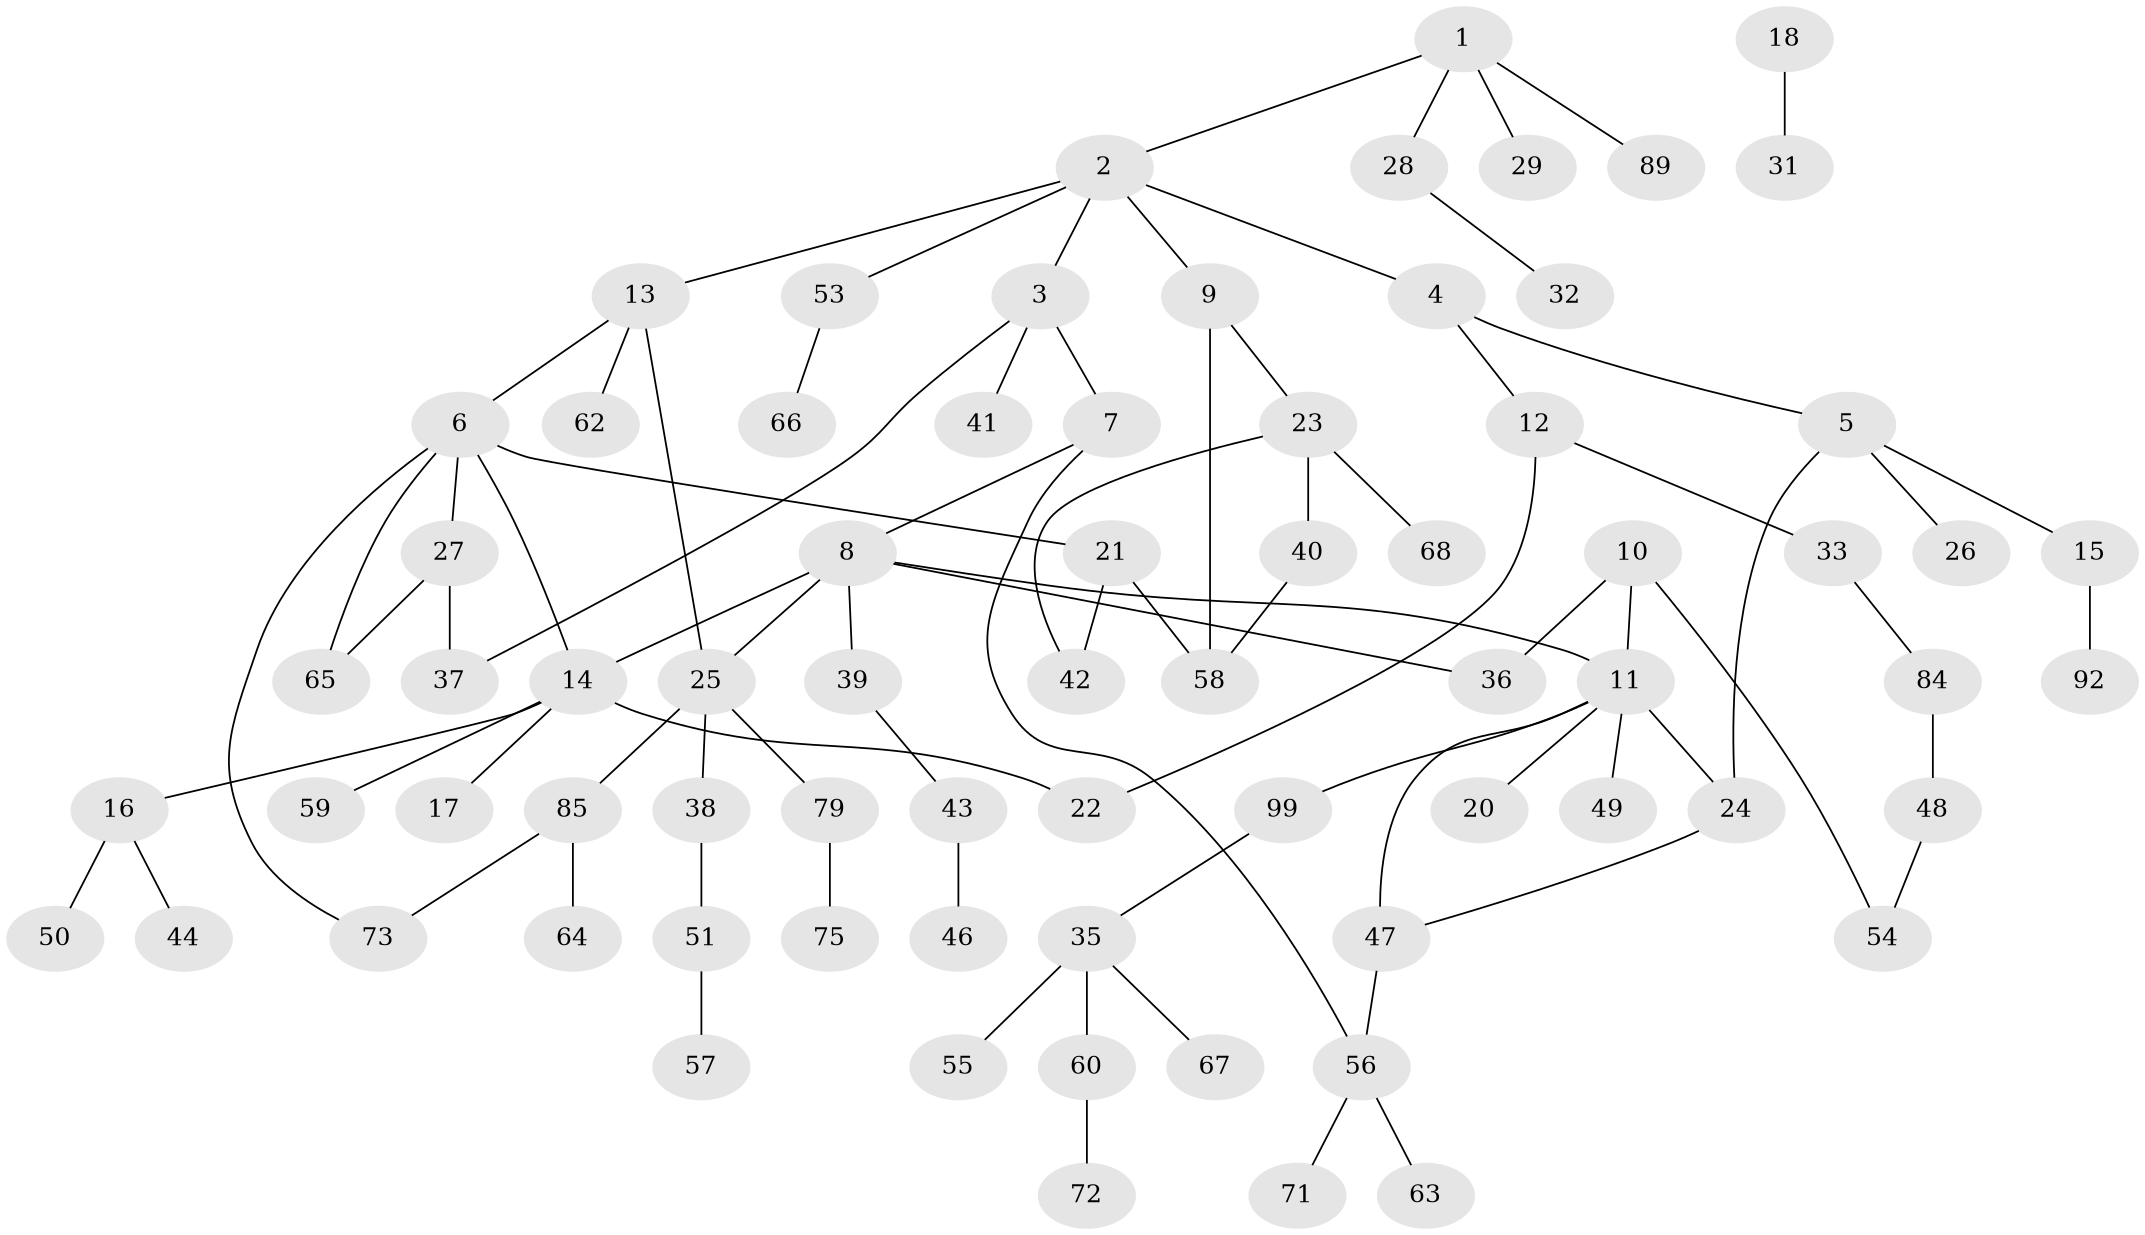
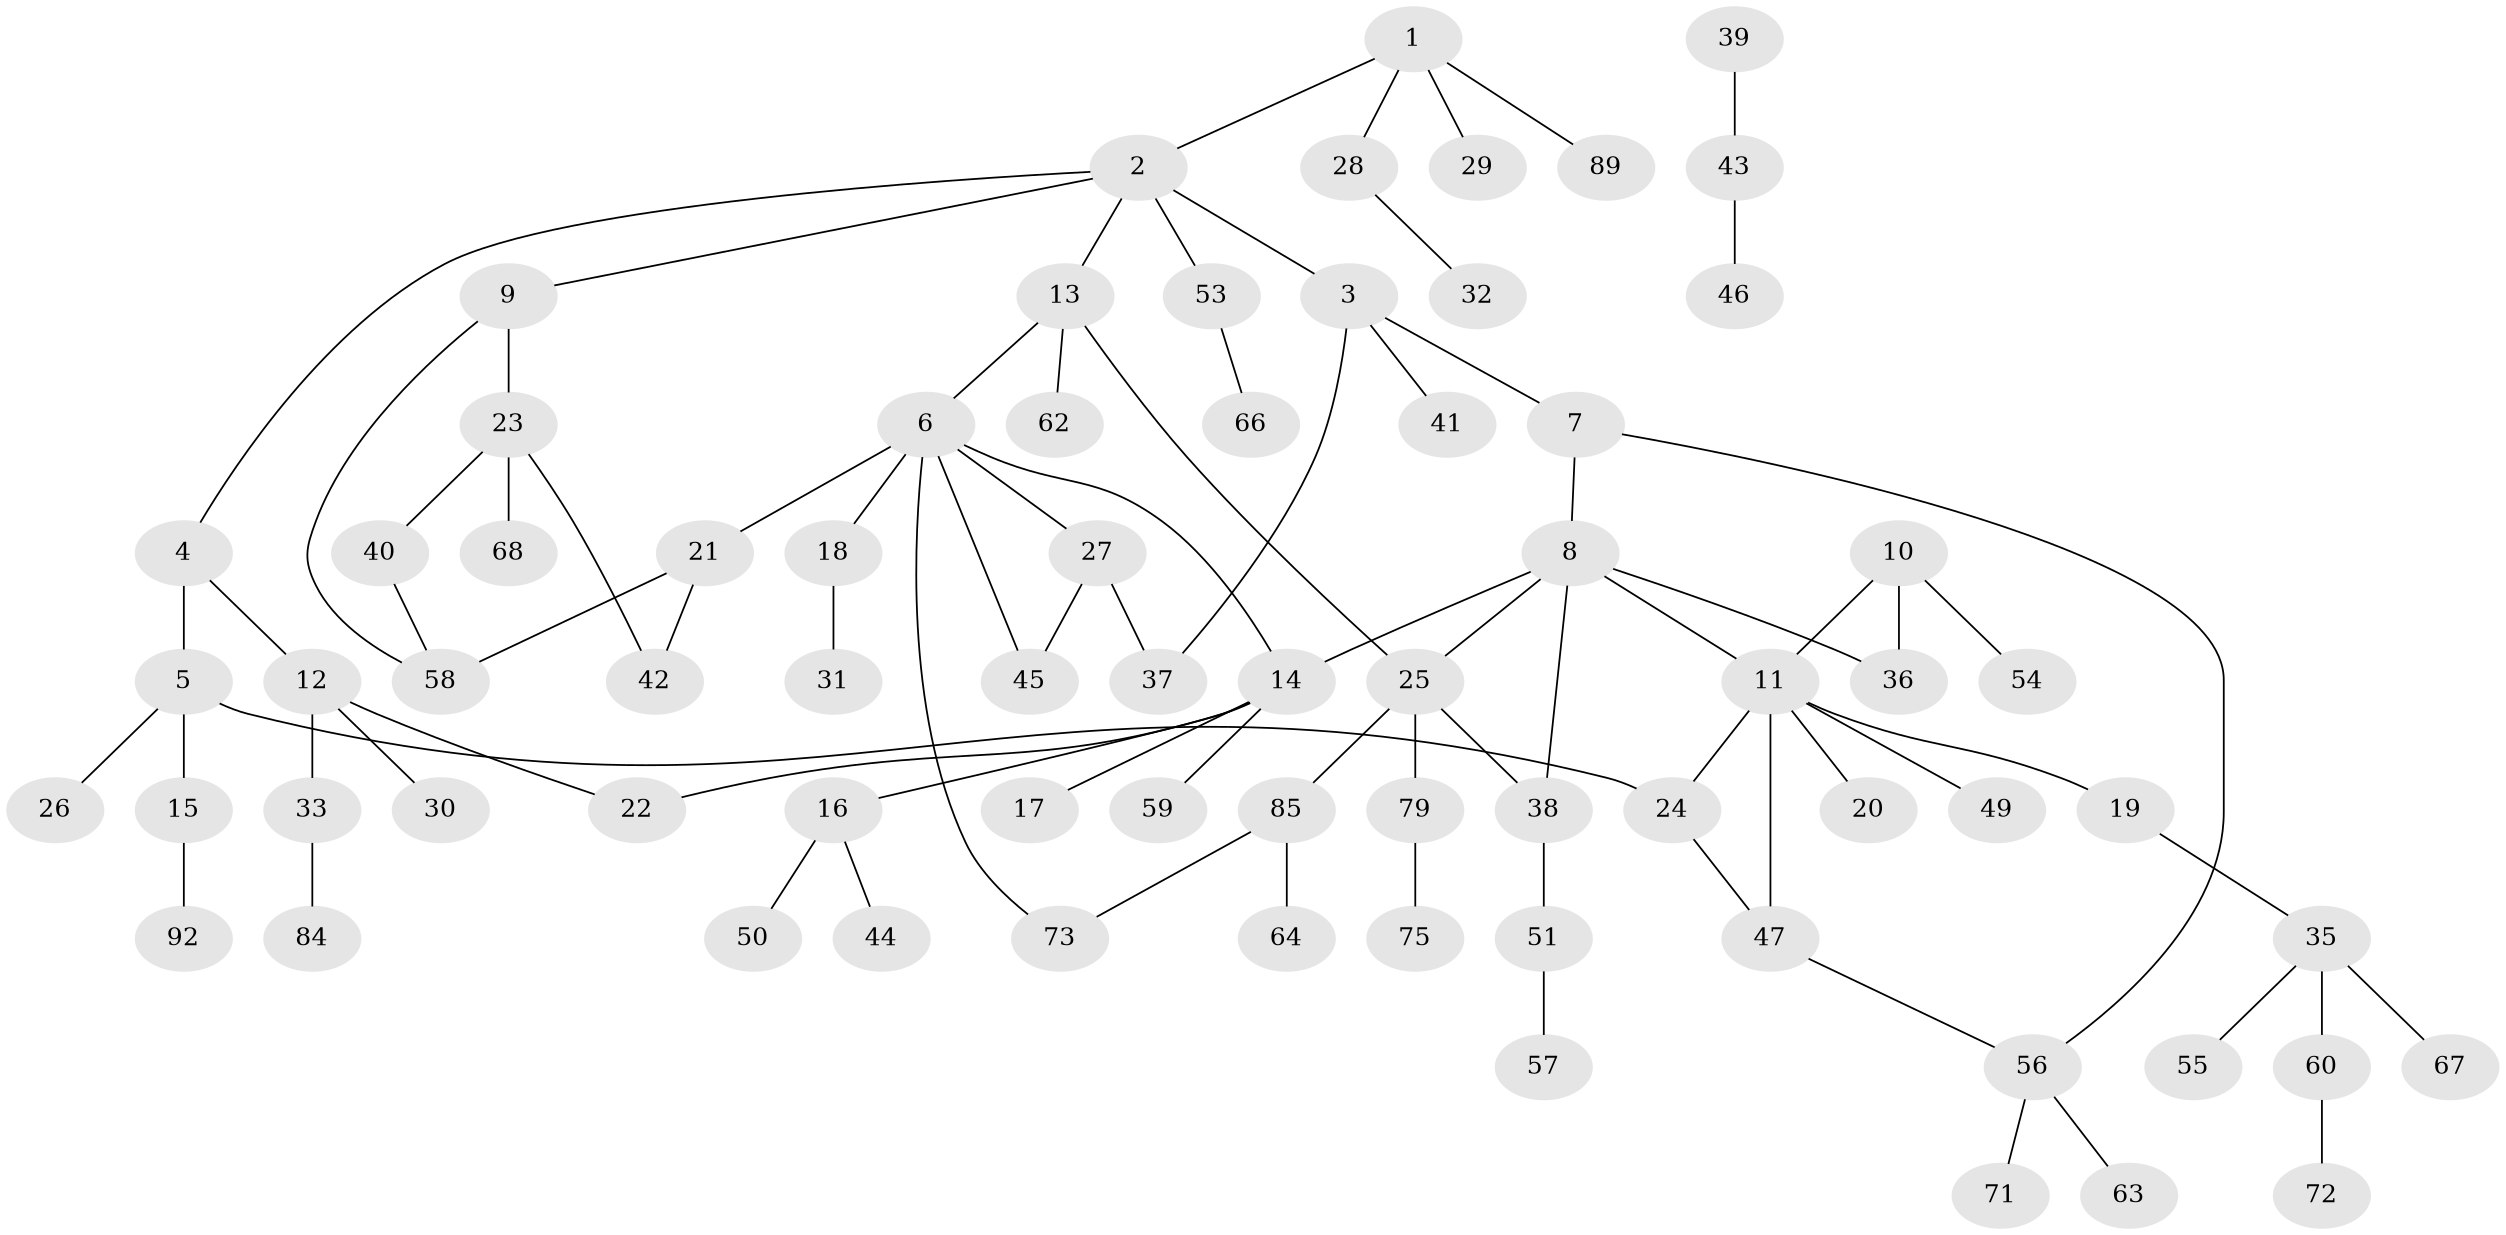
edge "6" -- "18": added
edge "8" -- "39": now "8" -- "38"
node "65": label "65" -> "45"
node "30": added
node "99": label "99" -> "19"
node "48": removed
